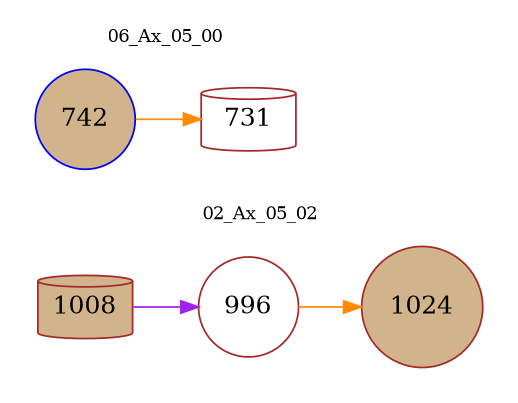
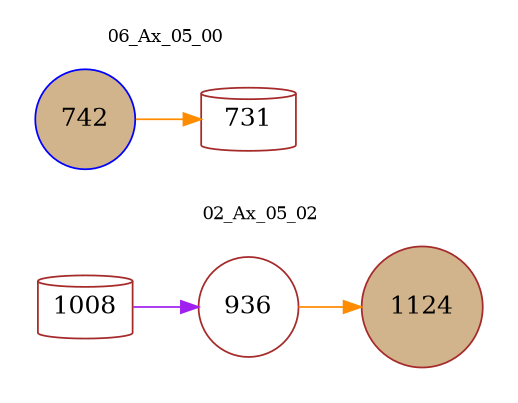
node "1008": fillcolor tan -> white
node "996": label "996" -> "936"
node "1024": label "1024" -> "1124"
